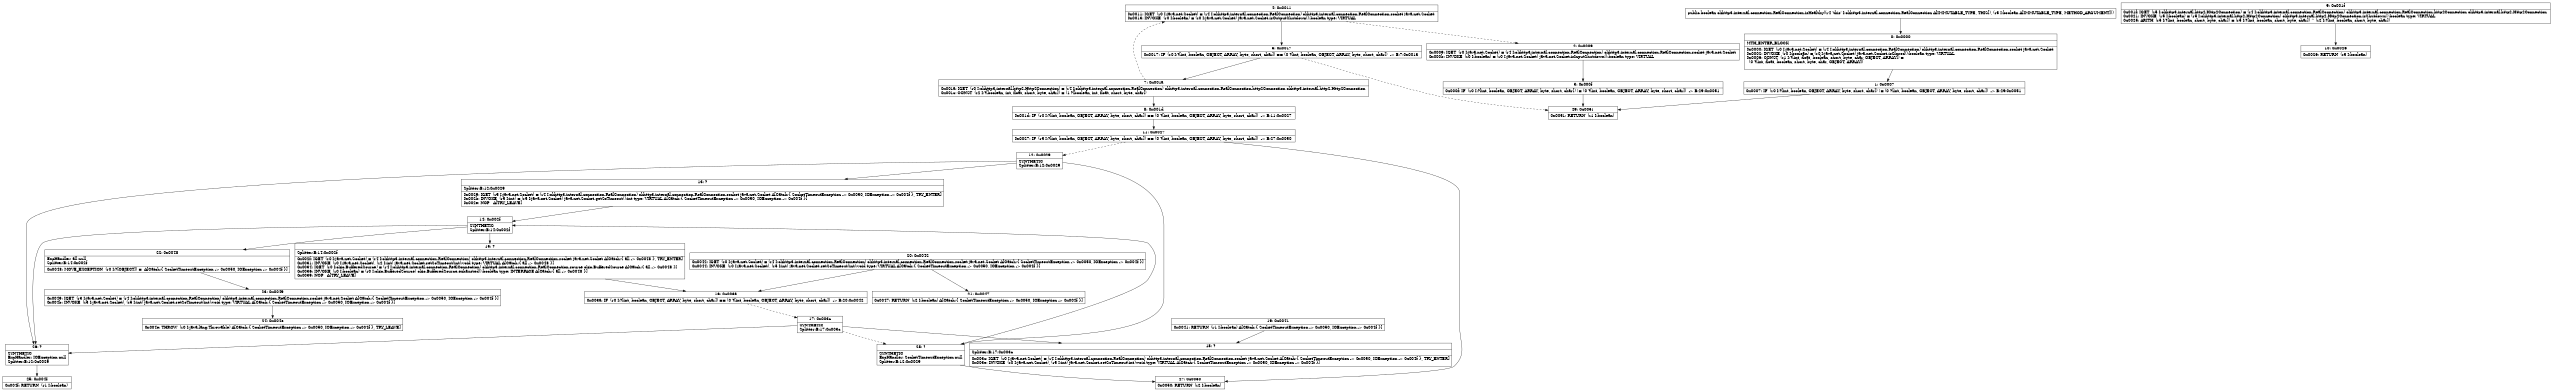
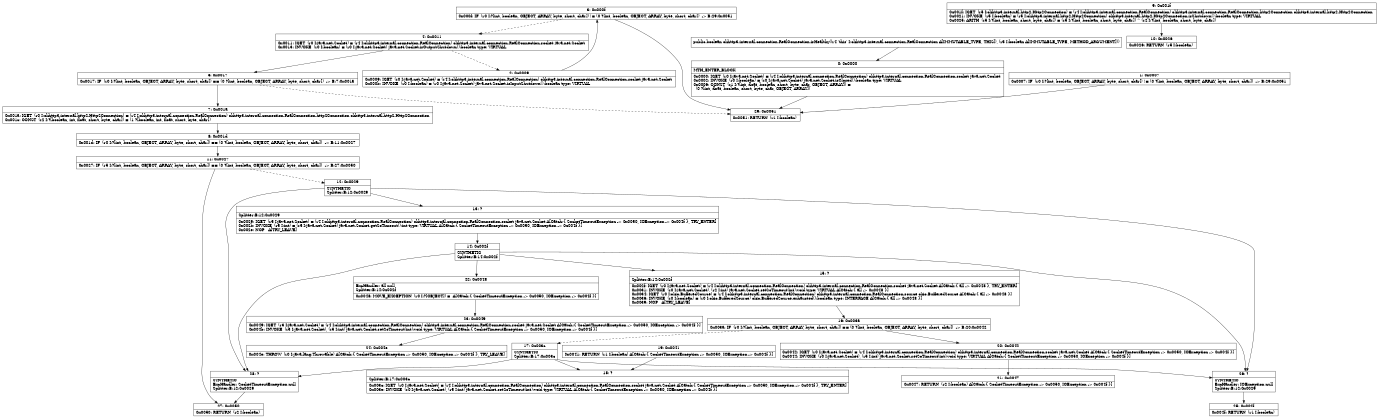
edge "7: 0x001a" -> "4: 0x0011": now "3: 0x000f" -> "4: 0x0011"
edge "0: 0x0000" -> "1: 0x0007": now "0: 0x0000" -> "29: 0x0051"
edge "28: ?" -> "14: 0x002f": reversed
edge "20: 0x0042" -> "16: 0x003a": reversed
edge "17: 0x003c" -> "28: ?": style dashed -> solid
